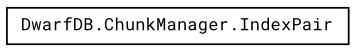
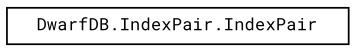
node "DwarfDB.ChunkManager.IndexPair": label "DwarfDB.ChunkManager.IndexPair" -> "DwarfDB.IndexPair.IndexPair"
